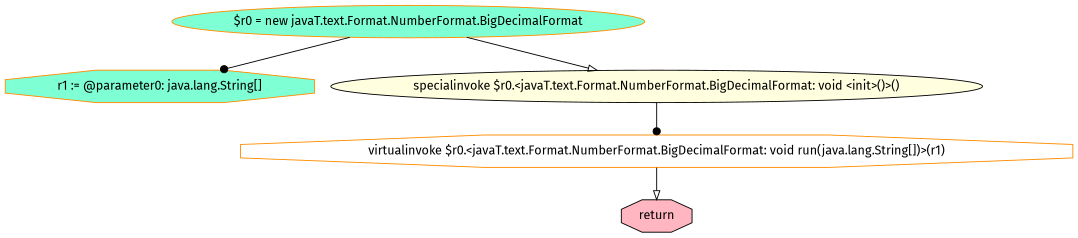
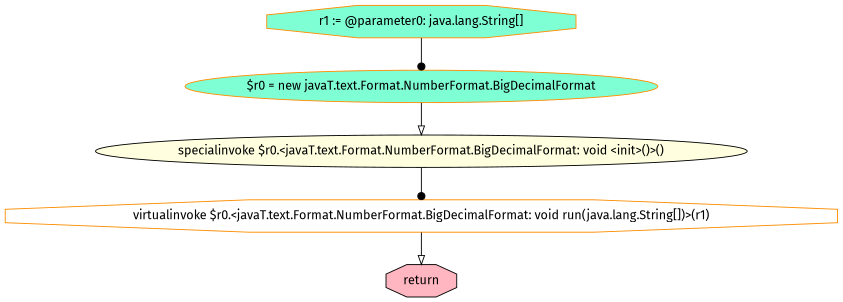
edge "$r0 = new javaT.text.Format.NumberFormat.BigDecimalFormat" -> "r1 := @parameter0: java.lang.String[]": reversed
